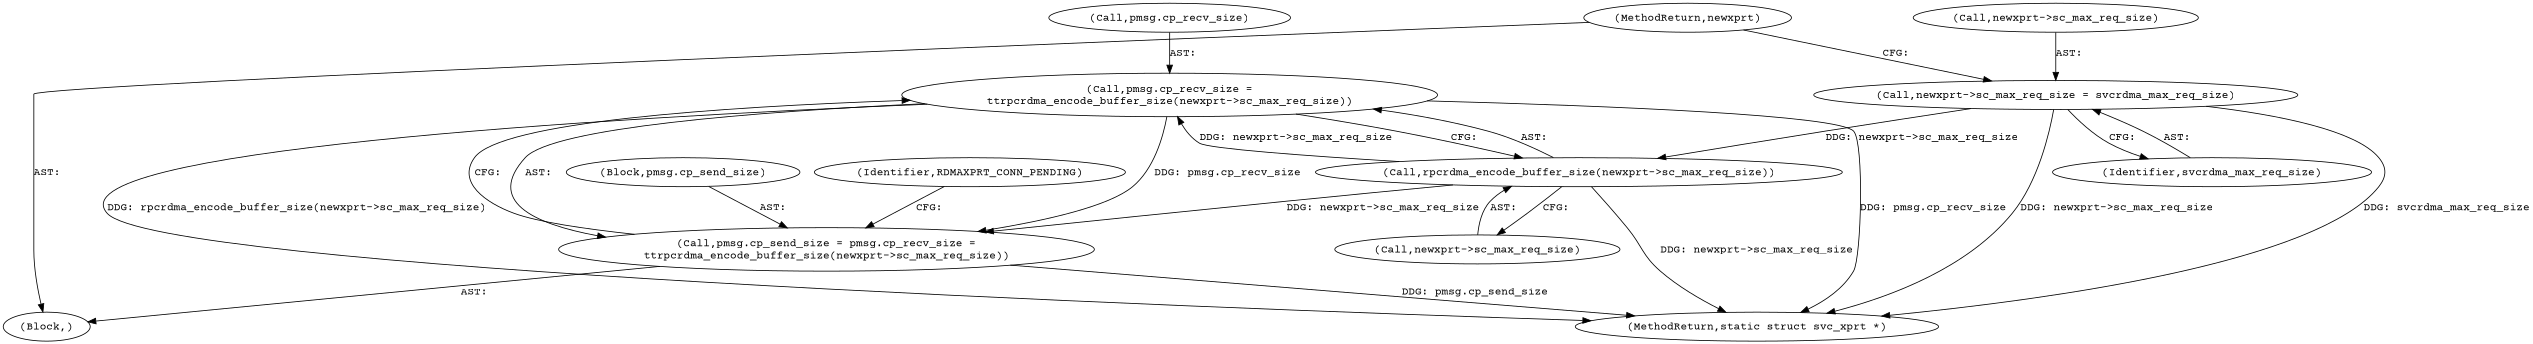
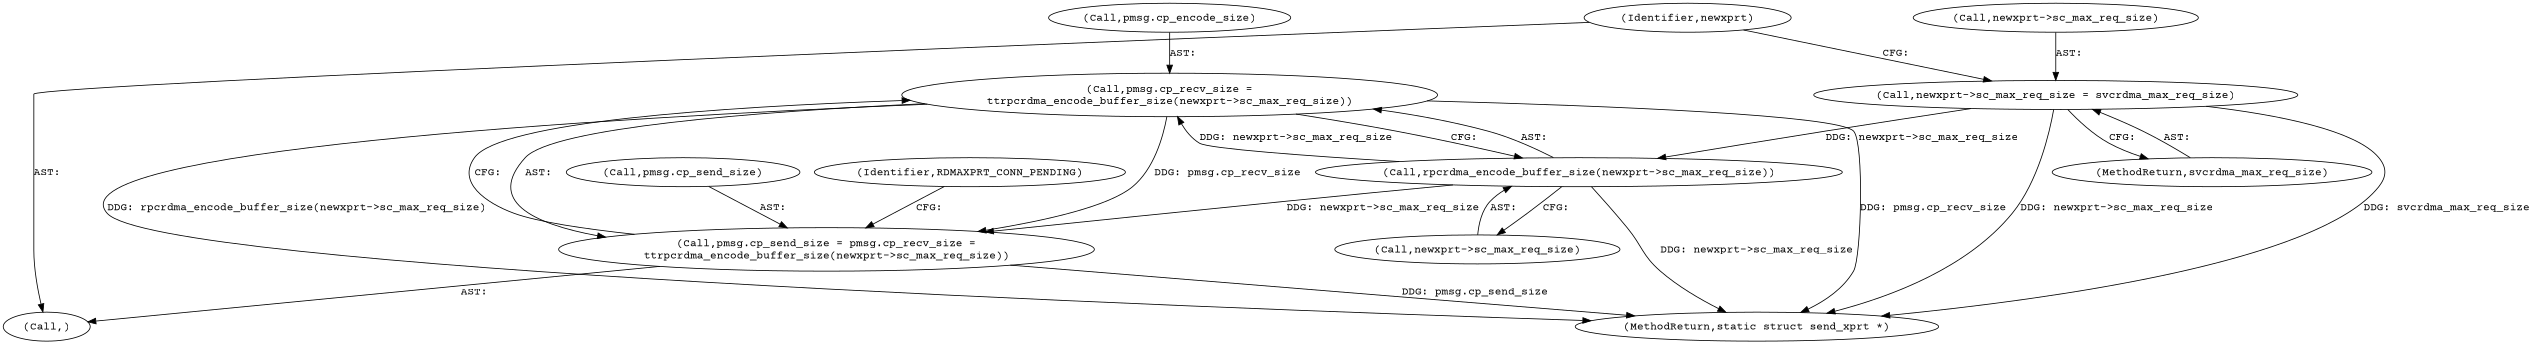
node "(Call,pmsg.cp_recv_size)": label "(Call,pmsg.cp_recv_size)" -> "(Call,pmsg.cp_encode_size)"
node "(MethodReturn,newxprt)": label "(MethodReturn,newxprt)" -> "(Identifier,newxprt)"
node "(Block,pmsg.cp_send_size)": label "(Block,pmsg.cp_send_size)" -> "(Call,pmsg.cp_send_size)"
node "(Identifier,svcrdma_max_req_size)": label "(Identifier,svcrdma_max_req_size)" -> "(MethodReturn,svcrdma_max_req_size)"
node "(Block,)": label "(Block,)" -> "(Call,)"
node "(MethodReturn,static struct svc_xprt *)": label "(MethodReturn,static struct svc_xprt *)" -> "(MethodReturn,static struct send_xprt *)"
